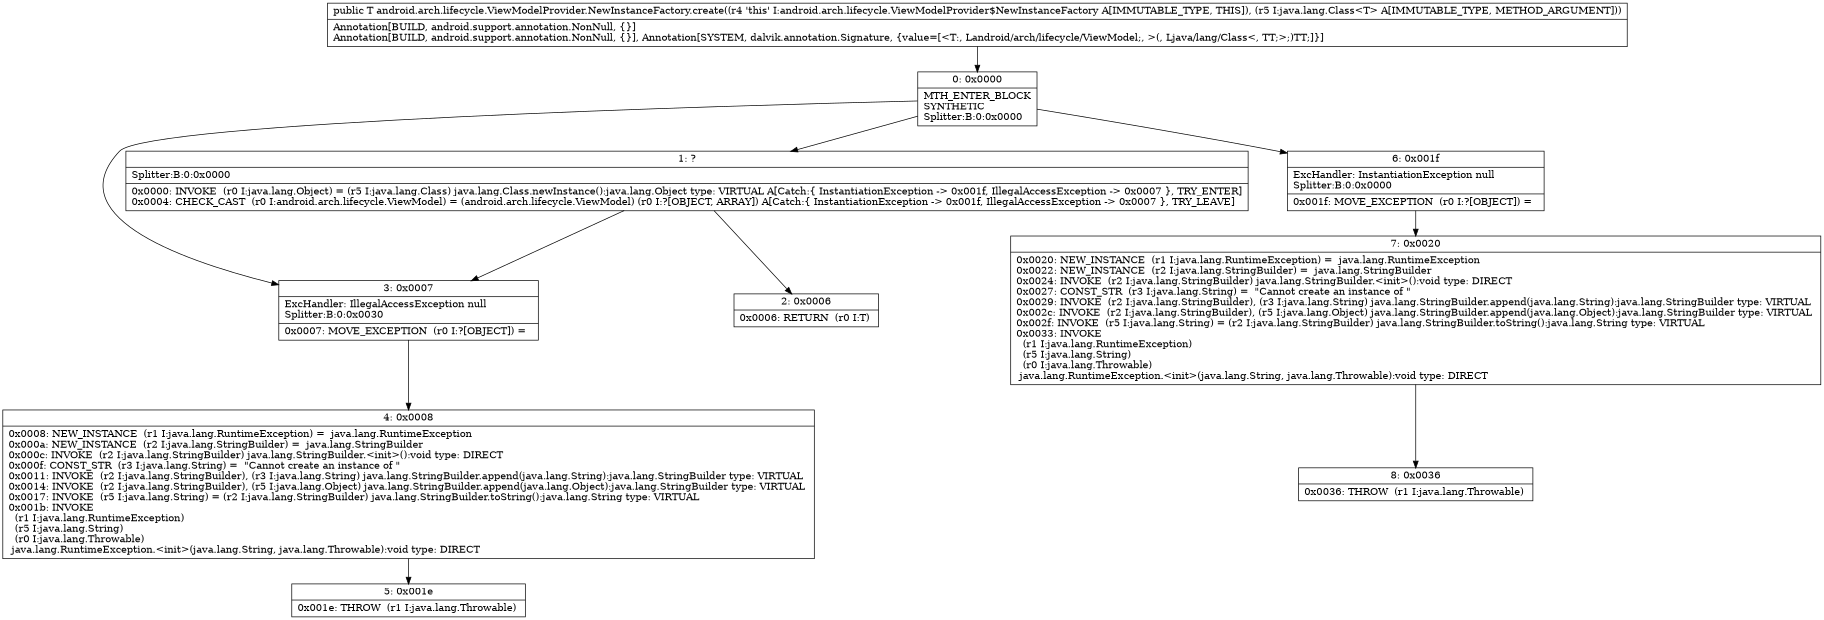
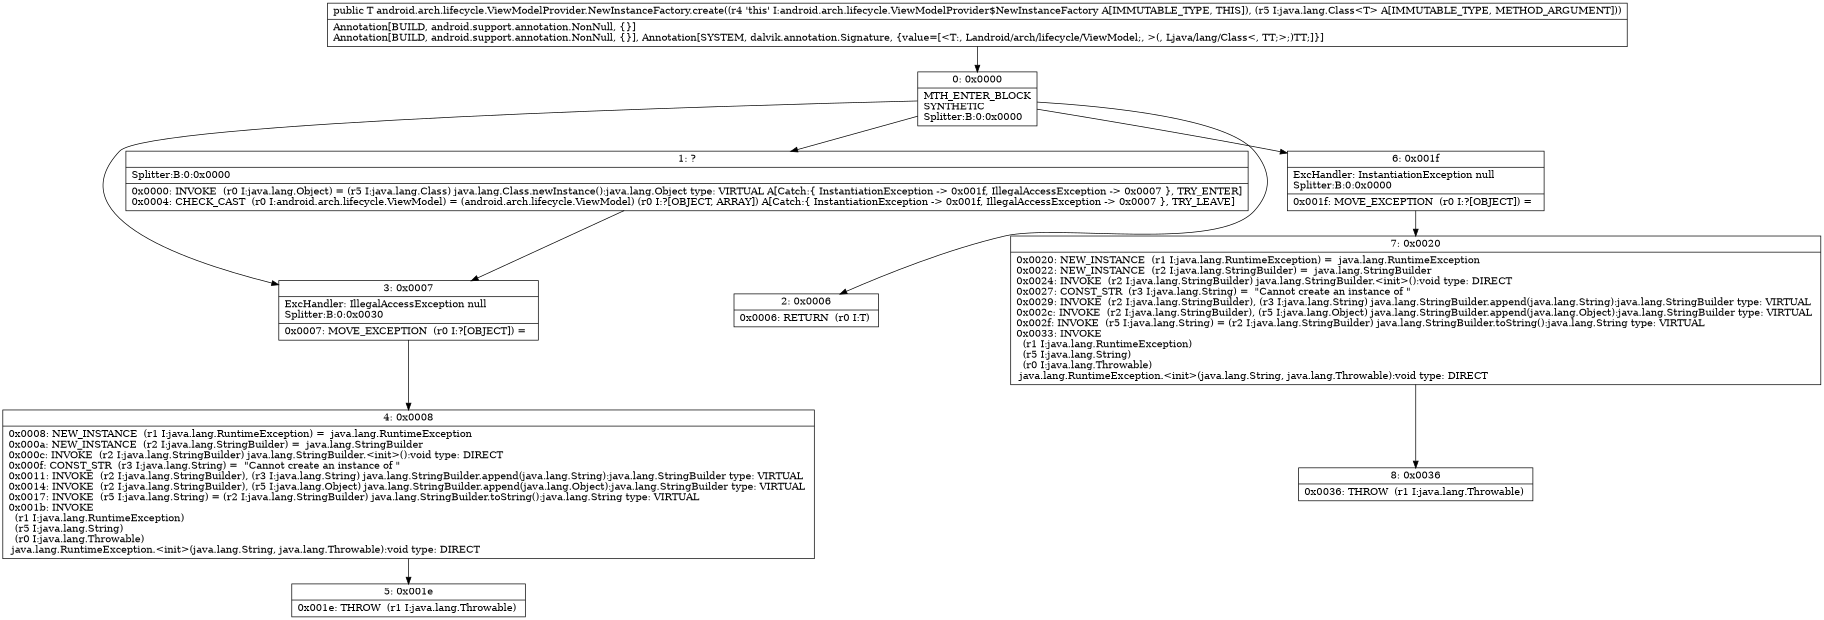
edge "1: ?" -> "2: 0x0006": now "0: 0x0000" -> "2: 0x0006"
